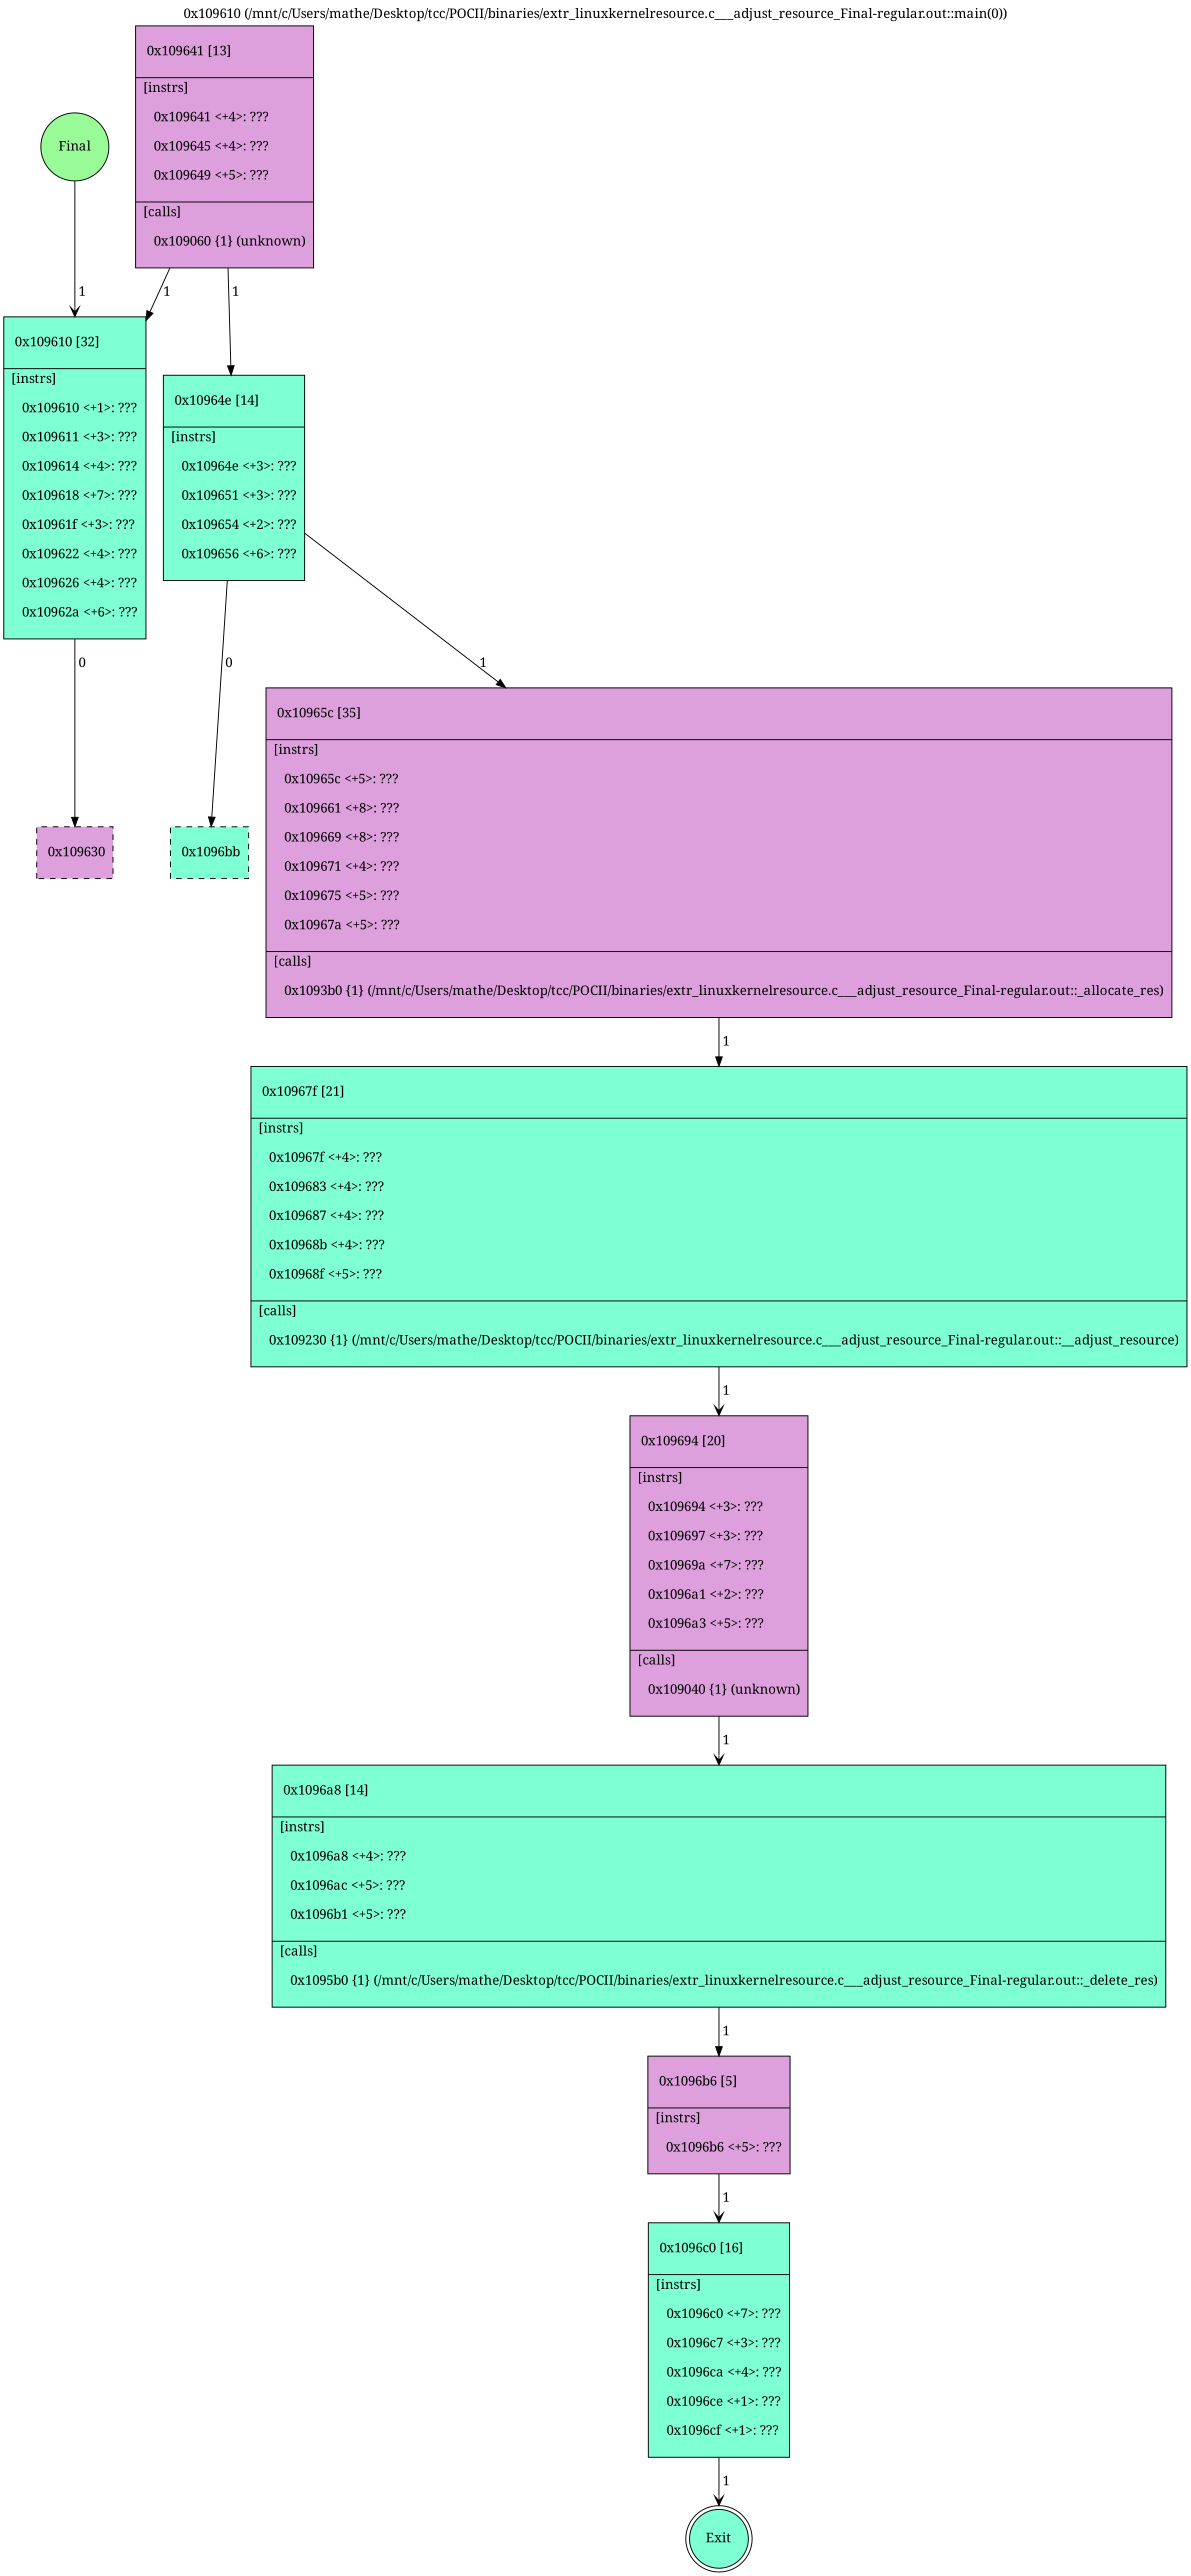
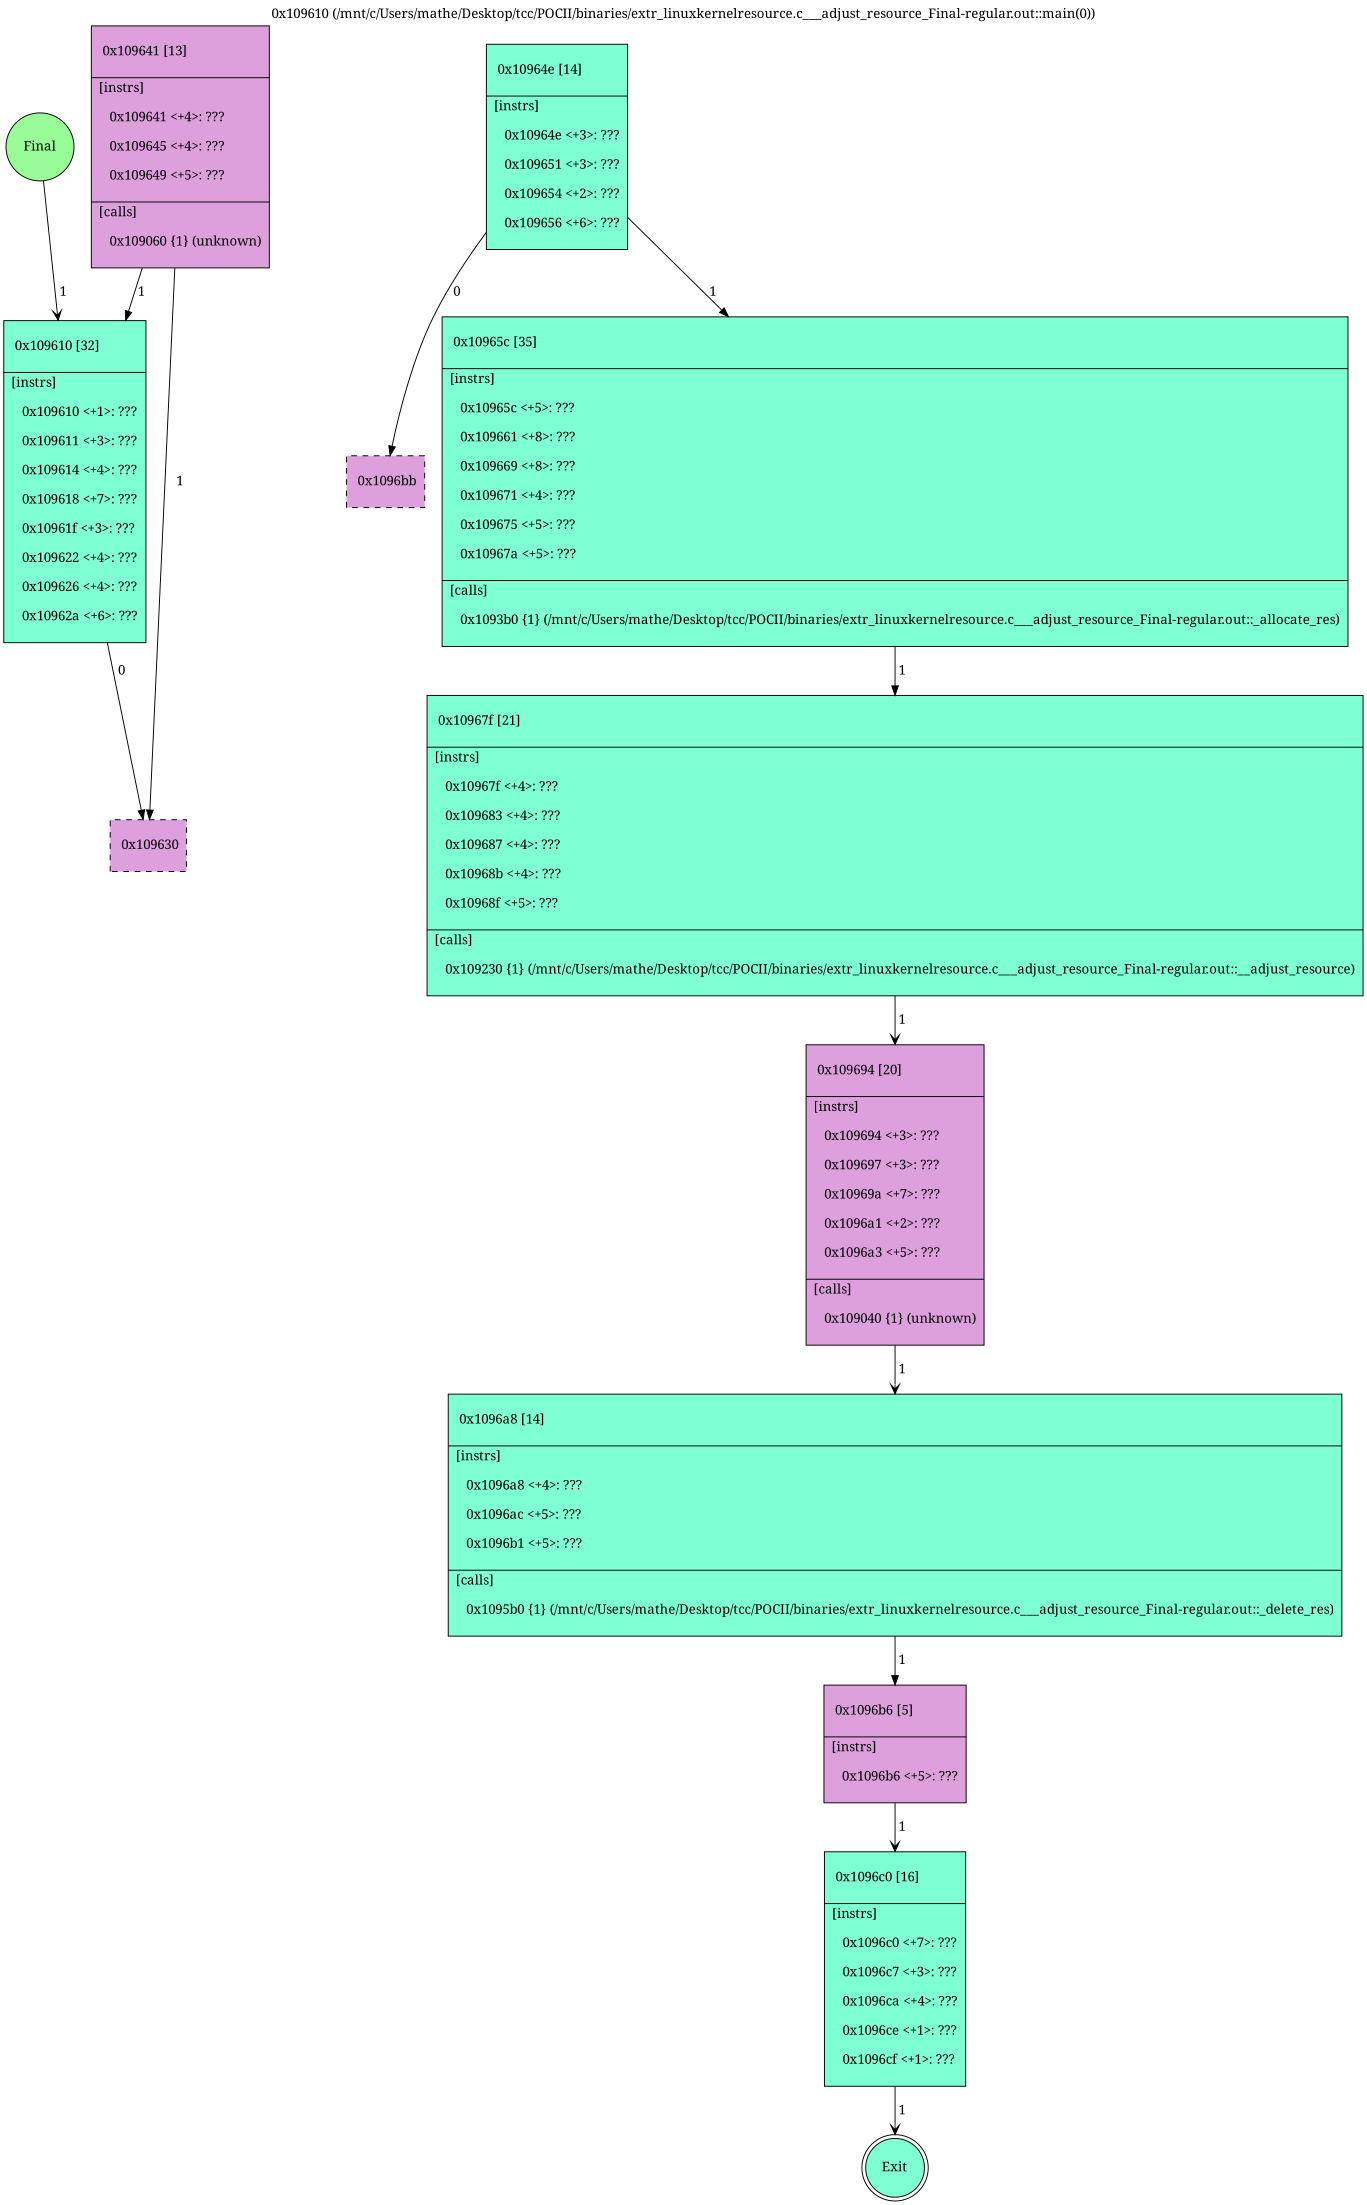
edge "0x109641 [13]" -> "0x10964e [14]": now "0x109641 [13]" -> "0x109630"
node "0x1096bb": fillcolor aquamarine -> plum
node "0x10965c [35]": fillcolor plum -> aquamarine
